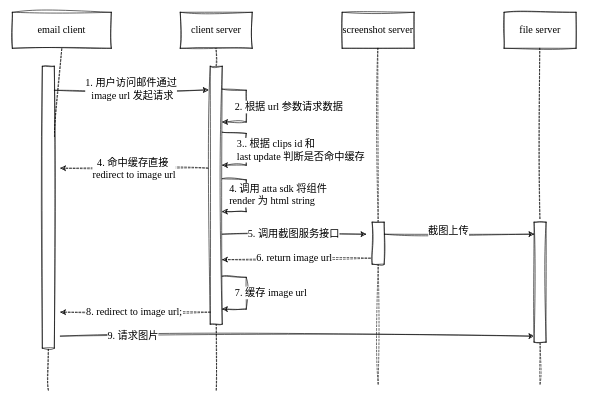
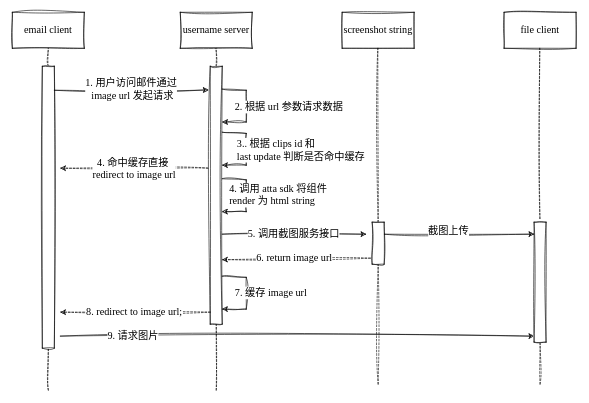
node "email client": size 99x36 -> 72x36
node "client server": label "client server" -> "username server"
node "screenshot server": label "screenshot server" -> "screenshot string"
node "file server": label "file server" -> "file client"
